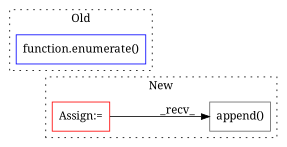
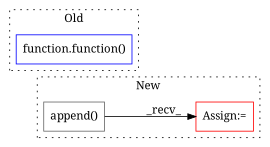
node "function.enumerate()": label "function.enumerate()" -> "function.function()"
edge "Assign:=" -> "append()": reversed
